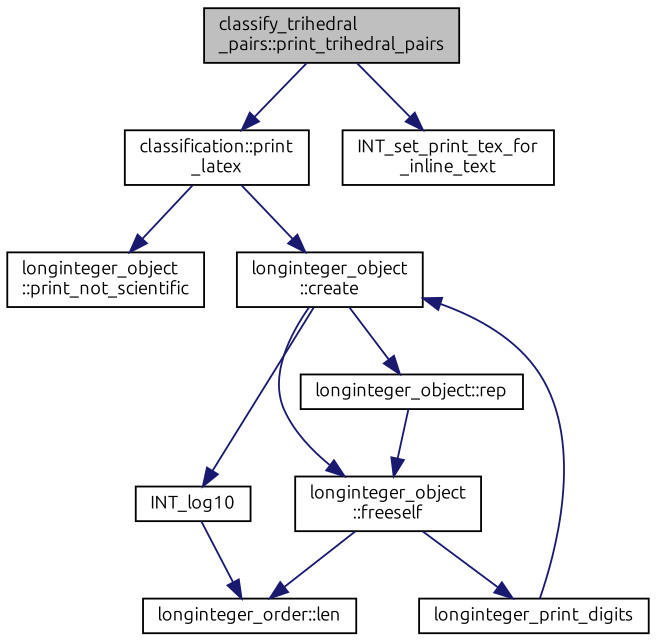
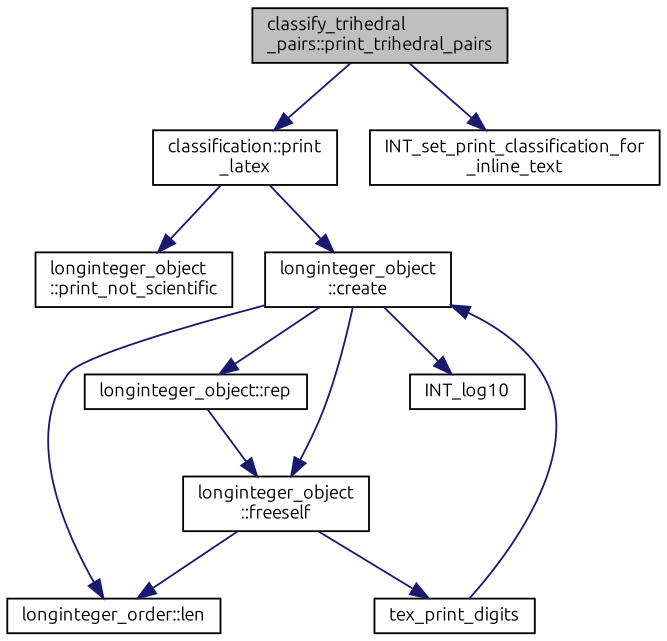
node "INT_set_print_tex_for _inline_text": label "INT_set_print_tex_for _inline_text" -> "INT_set_print_classification_for _inline_text"
edge "INT_log10" -> "longinteger_order::len": now "longinteger_object ::create" -> "longinteger_order::len"
node "longinteger_print_digits": label "longinteger_print_digits" -> "tex_print_digits"
